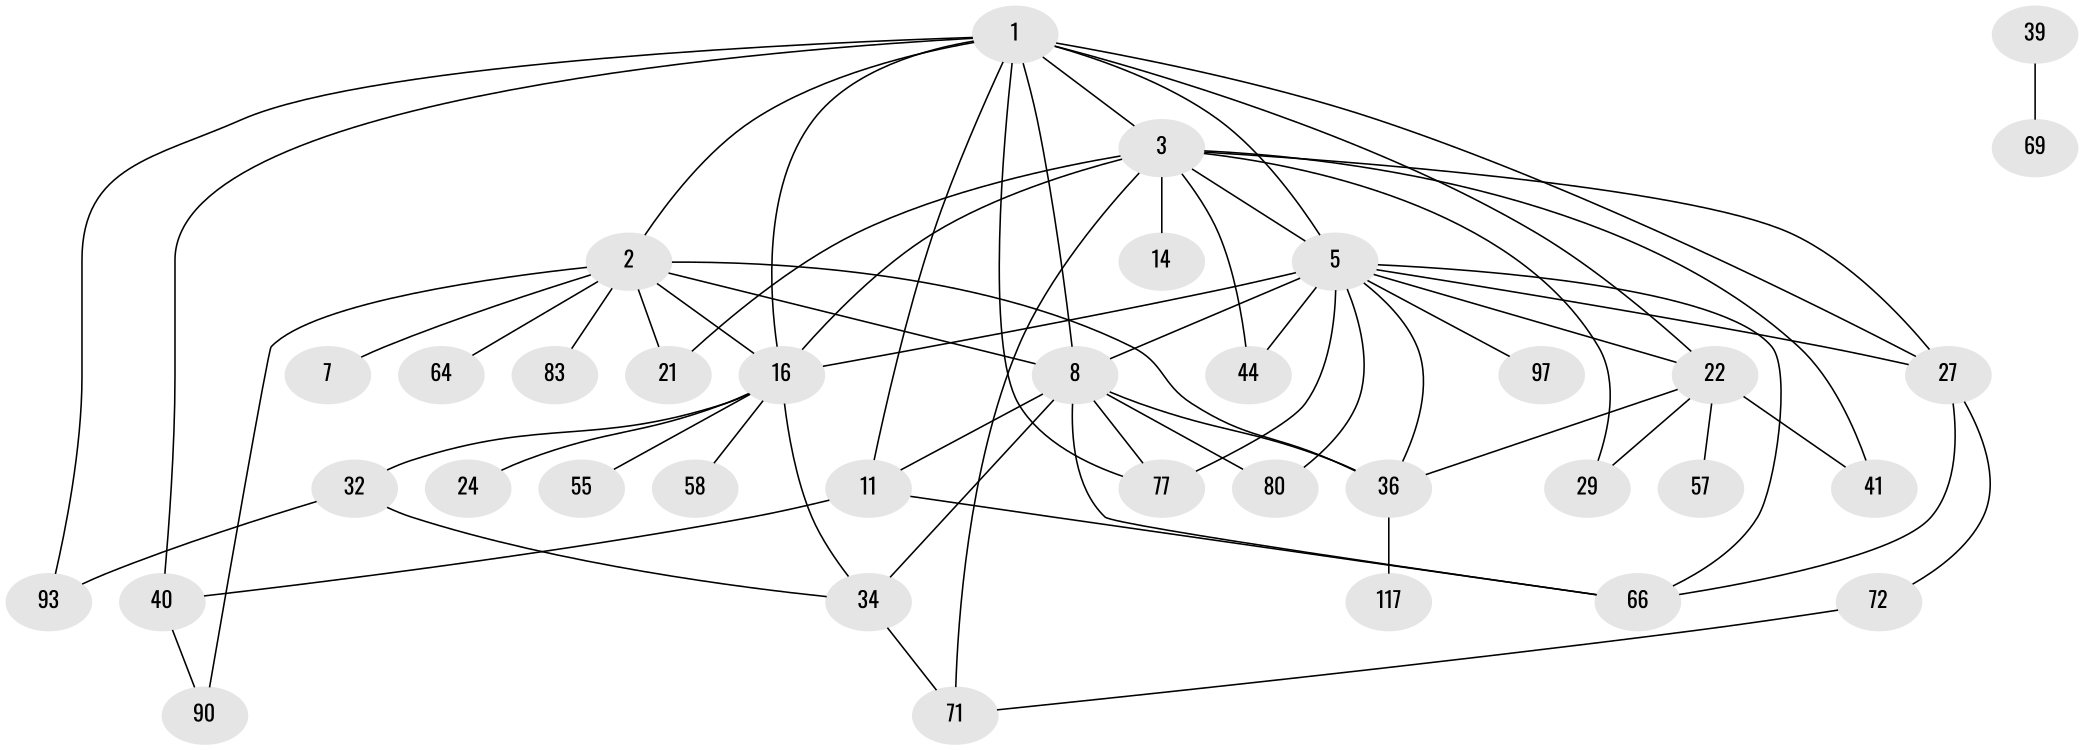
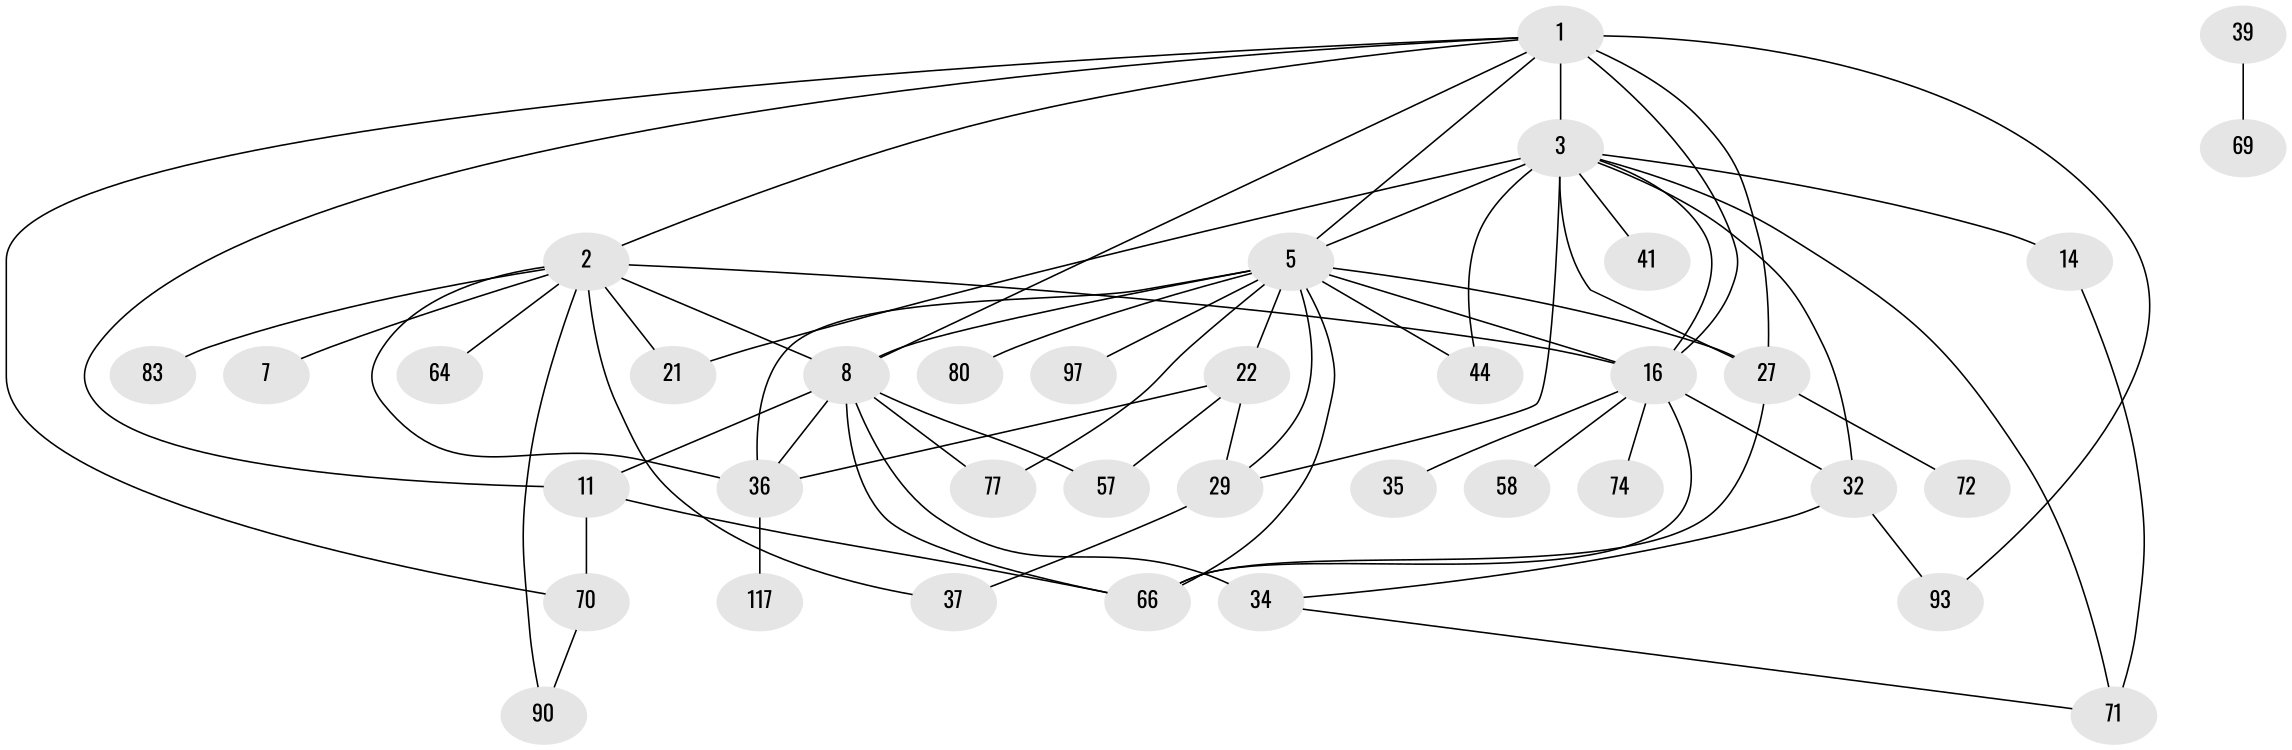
edge "1" -- "22": removed
edge "3" -- "32": added
edge "1" -- "77": removed
edge "5" -- "29": added
edge "8" -- "80": now "8" -- "57"
edge "22" -- "41": removed
node "24": label "24" -> "74"
node "55": label "55" -> "35"
edge "16" -- "34": now "16" -- "66"
node "40": label "40" -> "70"
node "37": added
edge "72" -- "71": now "14" -- "71"
